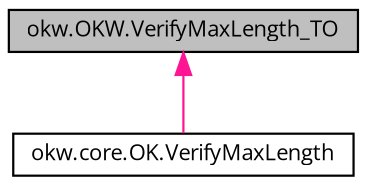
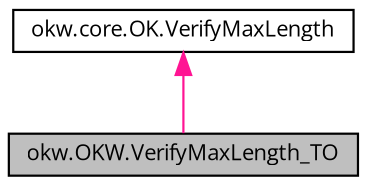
edge "okw.core.OK.VerifyMaxLength" -> "okw.OKW.VerifyMaxLength_TO": reversed
